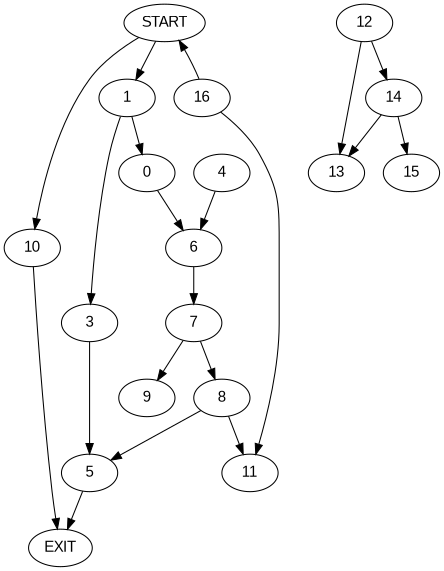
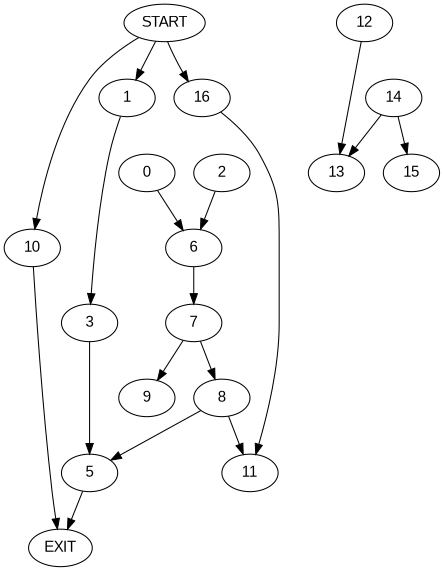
edge "12" -> "14": removed
edge "16" -> "START": reversed
edge "1" -> "0": removed
node "4": label "4" -> "2"
